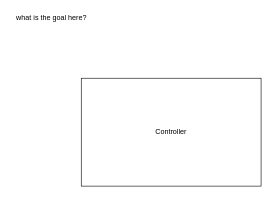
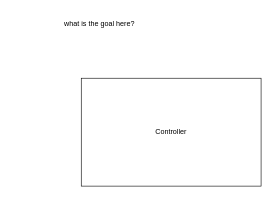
node "what is the goal here?": moved (51, 18) -> (99, 24)
